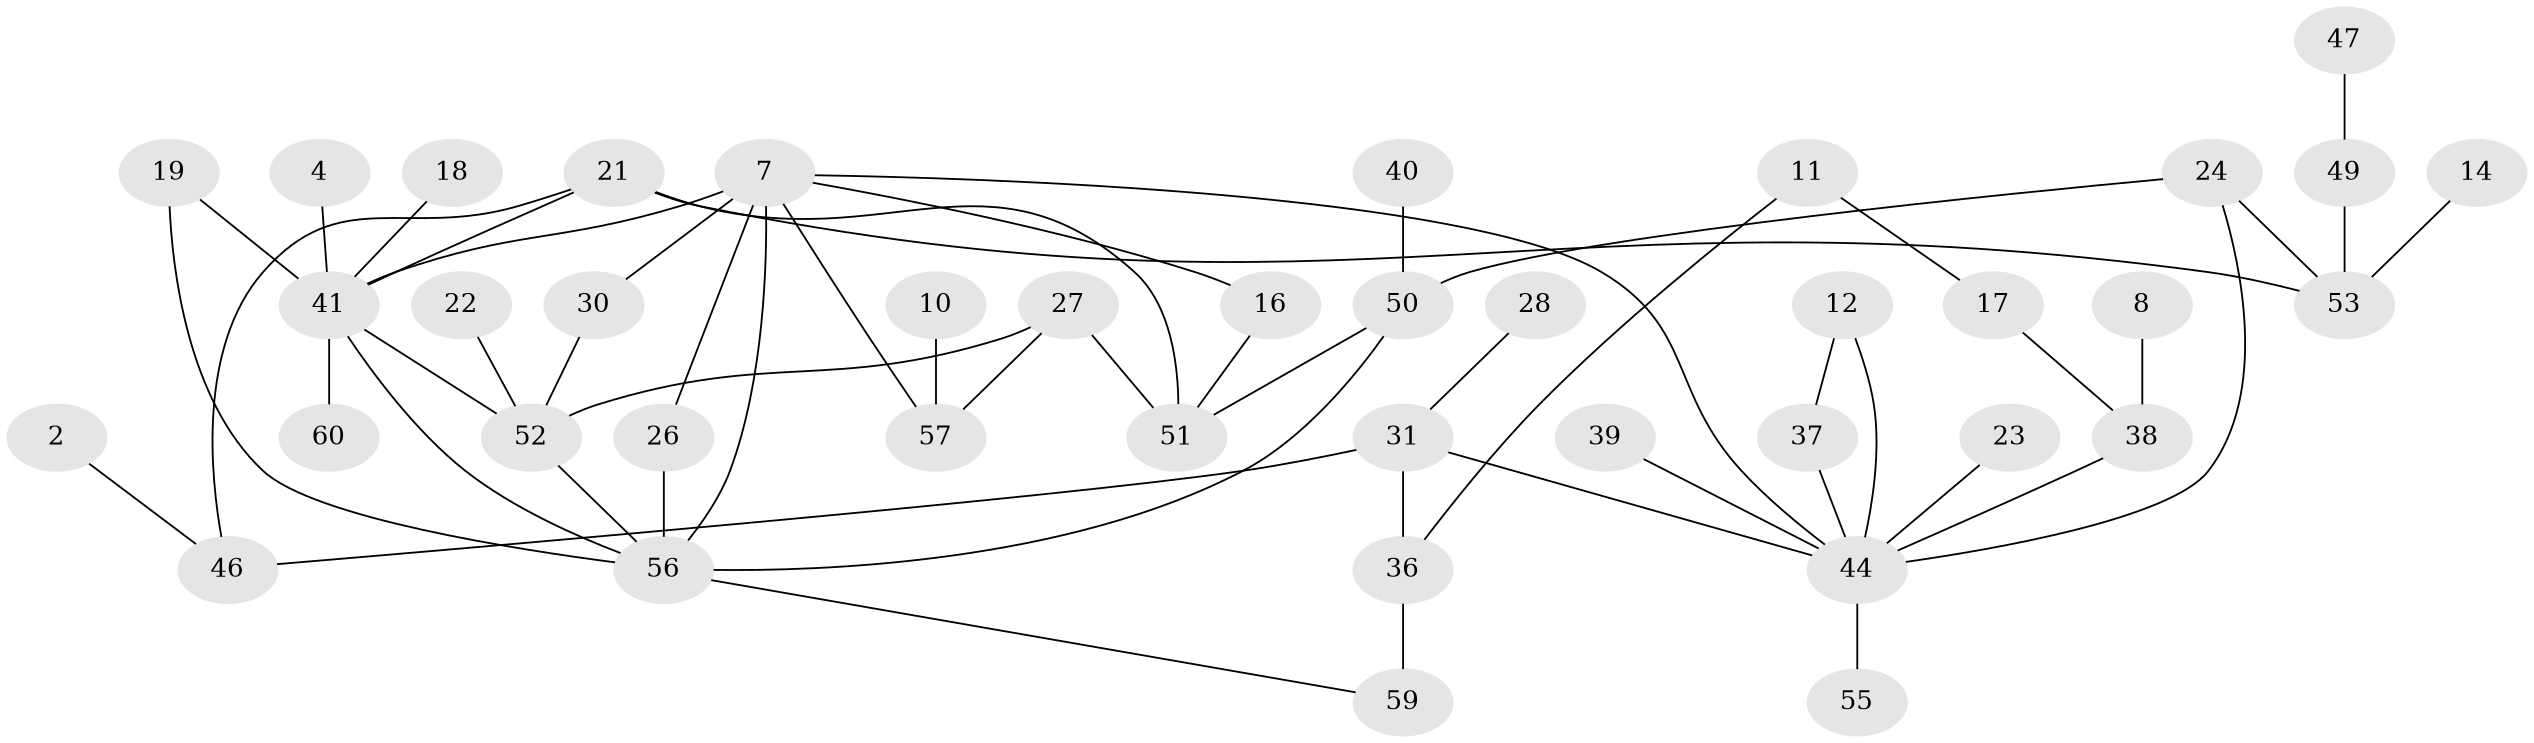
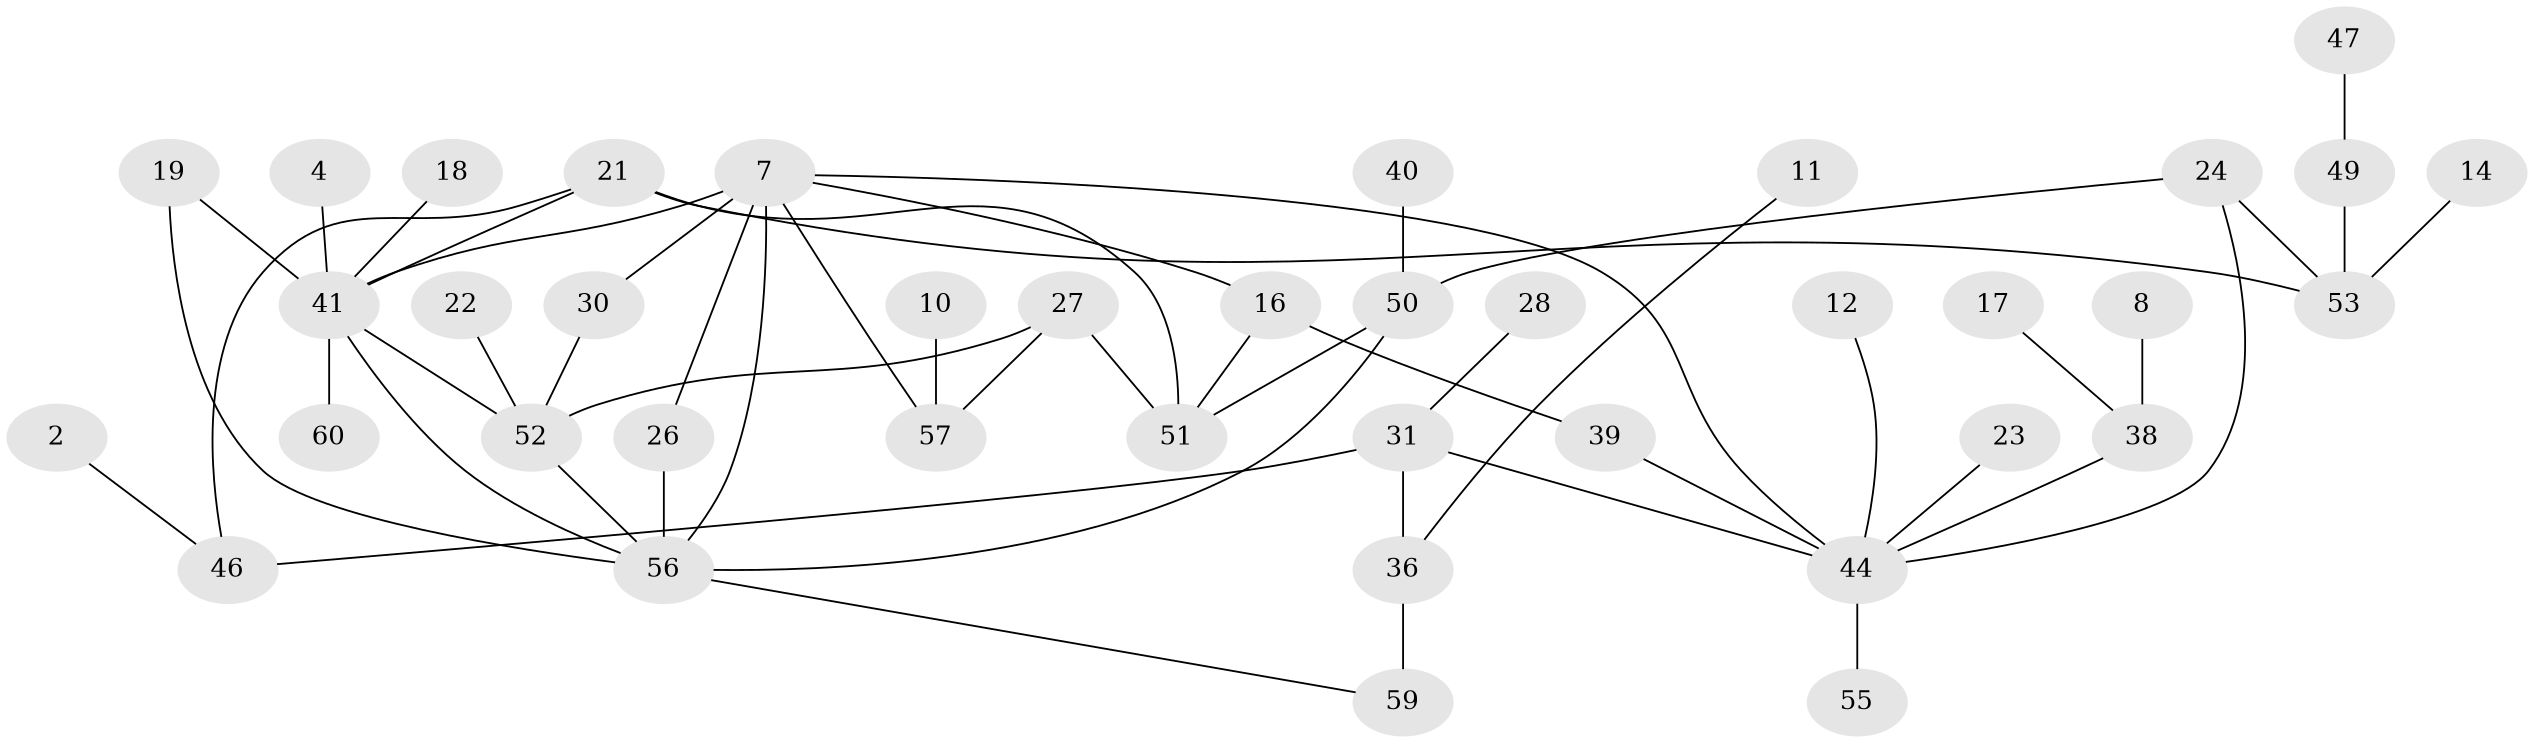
edge "11" -- "17": removed
edge "16" -- "39": added
node "37": removed
